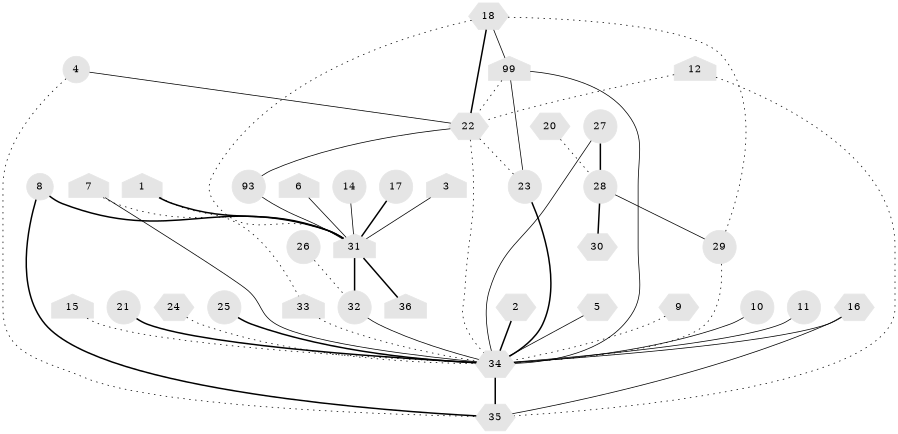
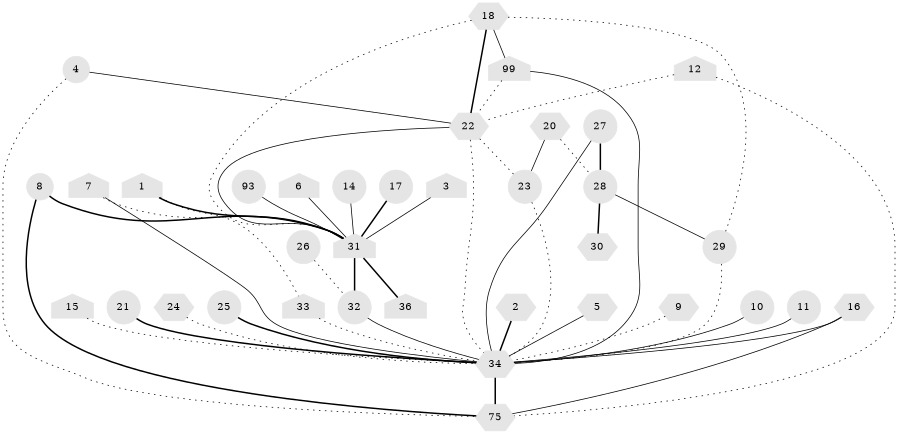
edge "99" -- "23": now "20" -- "23"
edge "22" -- "93": now "22" -- "31"
edge "23" -- "34": style bold -> dotted
node "35": label "35" -> "75"
